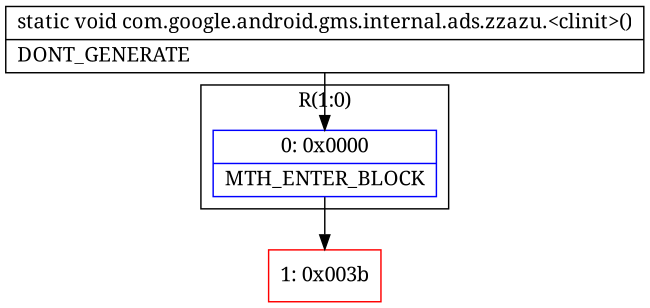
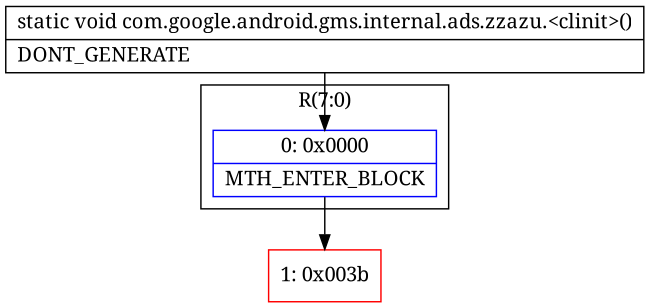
cluster "R(1:0)": label "R(1:0)" -> "R(7:0)"
